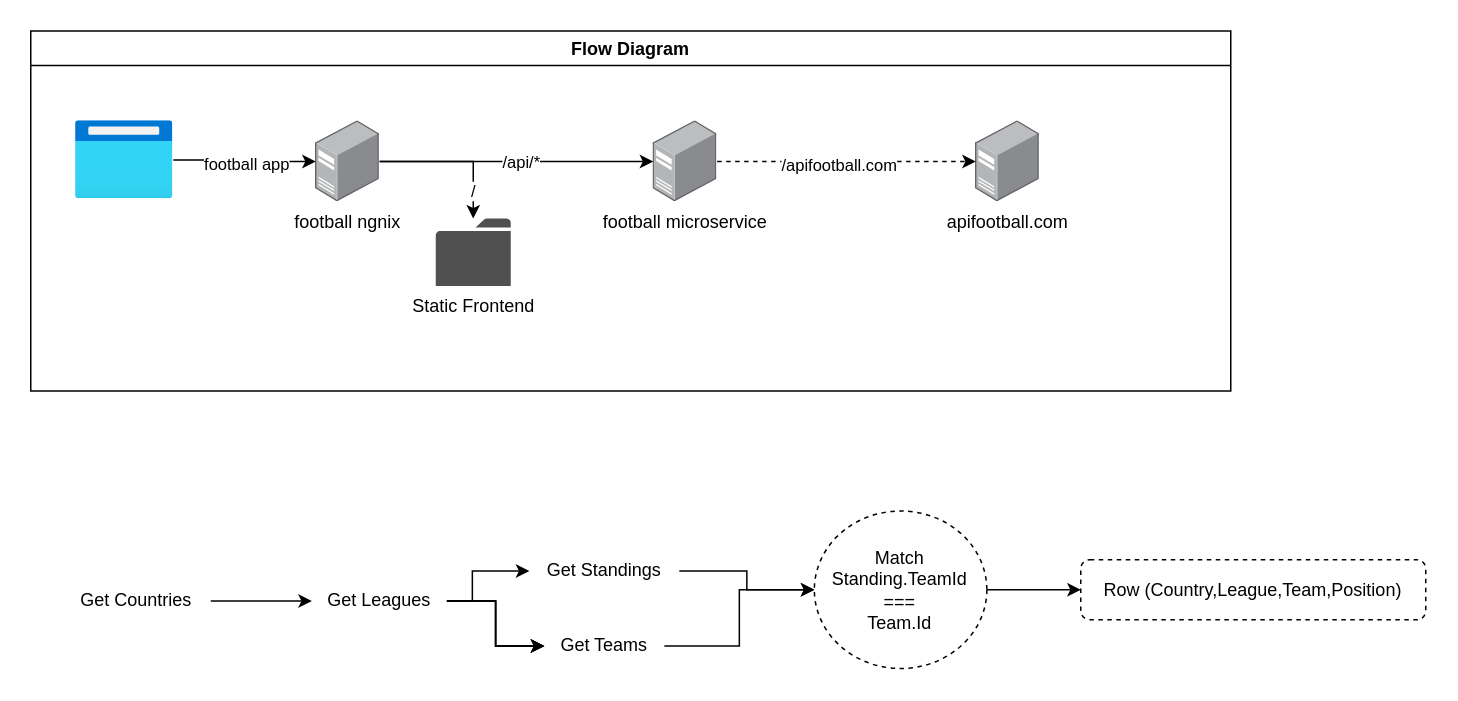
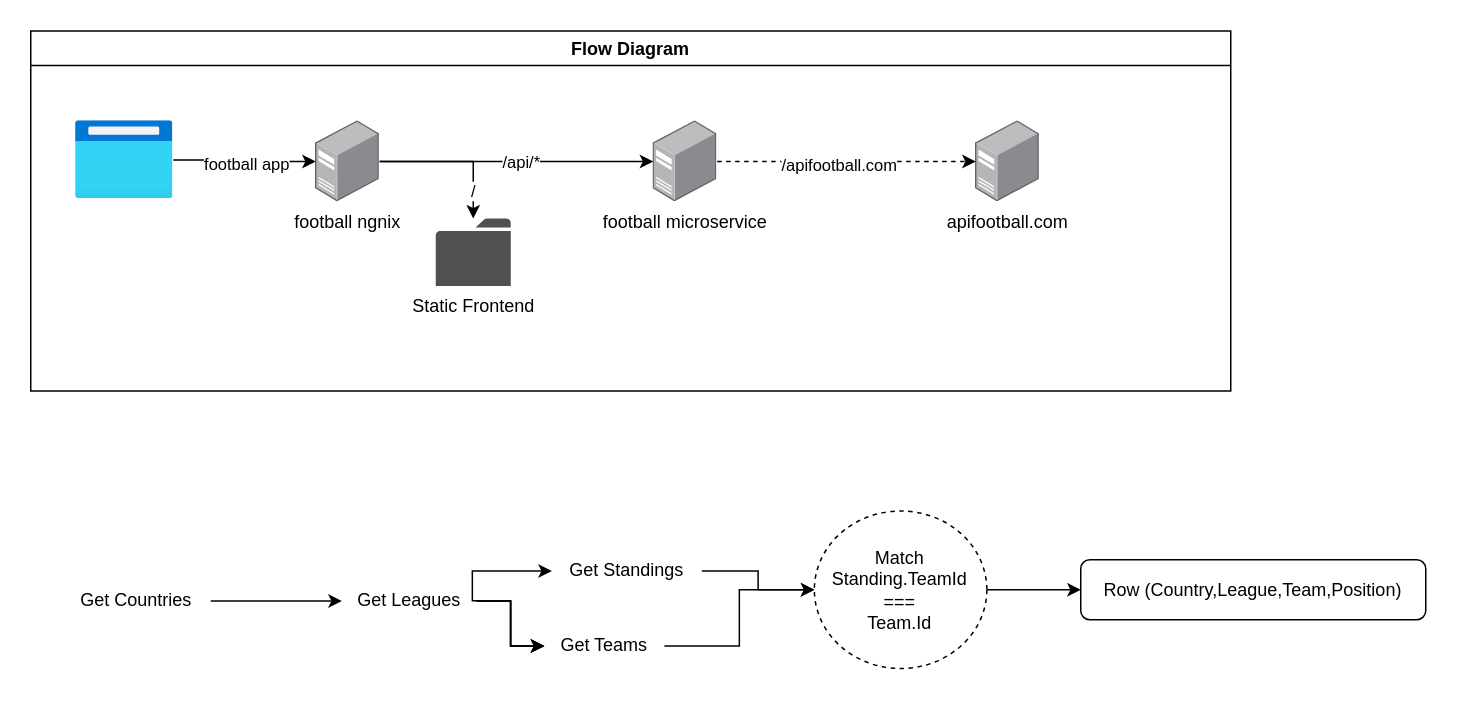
node "Get Standings": moved (604, 571) -> (627, 571)
node "Row (Country,League,Team,Position)": style dashed -> solid
node "Get Leagues": moved (379, 601) -> (409, 601)
